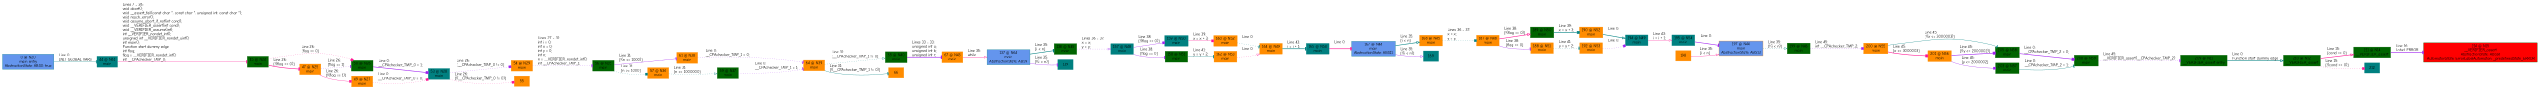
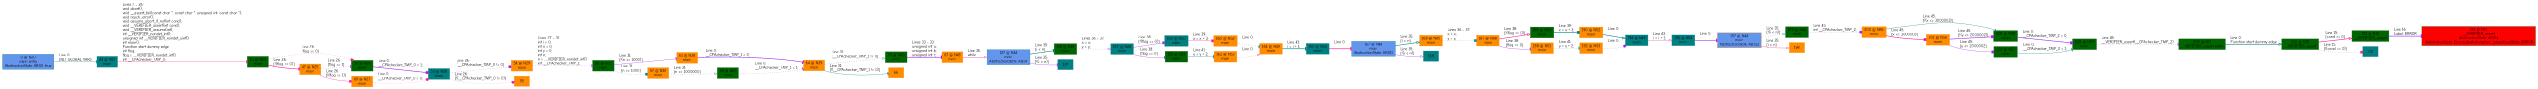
edge "198" -> "197 @ N44 main AbstractionState: ABS13": reversed
node "137 @ N64 main AbstractionState: ABS9": label "137 @ N64 main AbstractionState: ABS9" -> "137 @ N44 main AbstractionState: ABS9"
edge "61 @ N38 main" -> "64 @ N39 main": style dotted -> bold
